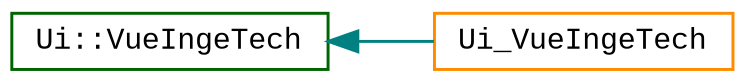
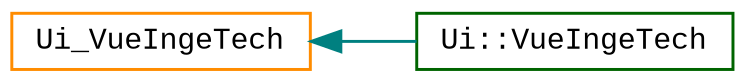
edge "Ui_VueIngeTech" -> "Ui::VueIngeTech": reversed
